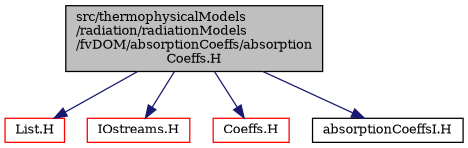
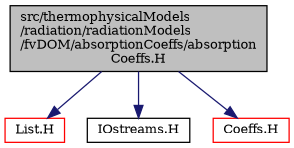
node "IOstreams.H": color red -> black
node "absorptionCoeffsI.H": removed
